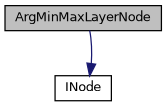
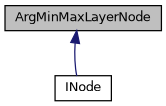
edge "ArgMinMaxLayerNode" -> "INode": reversed
